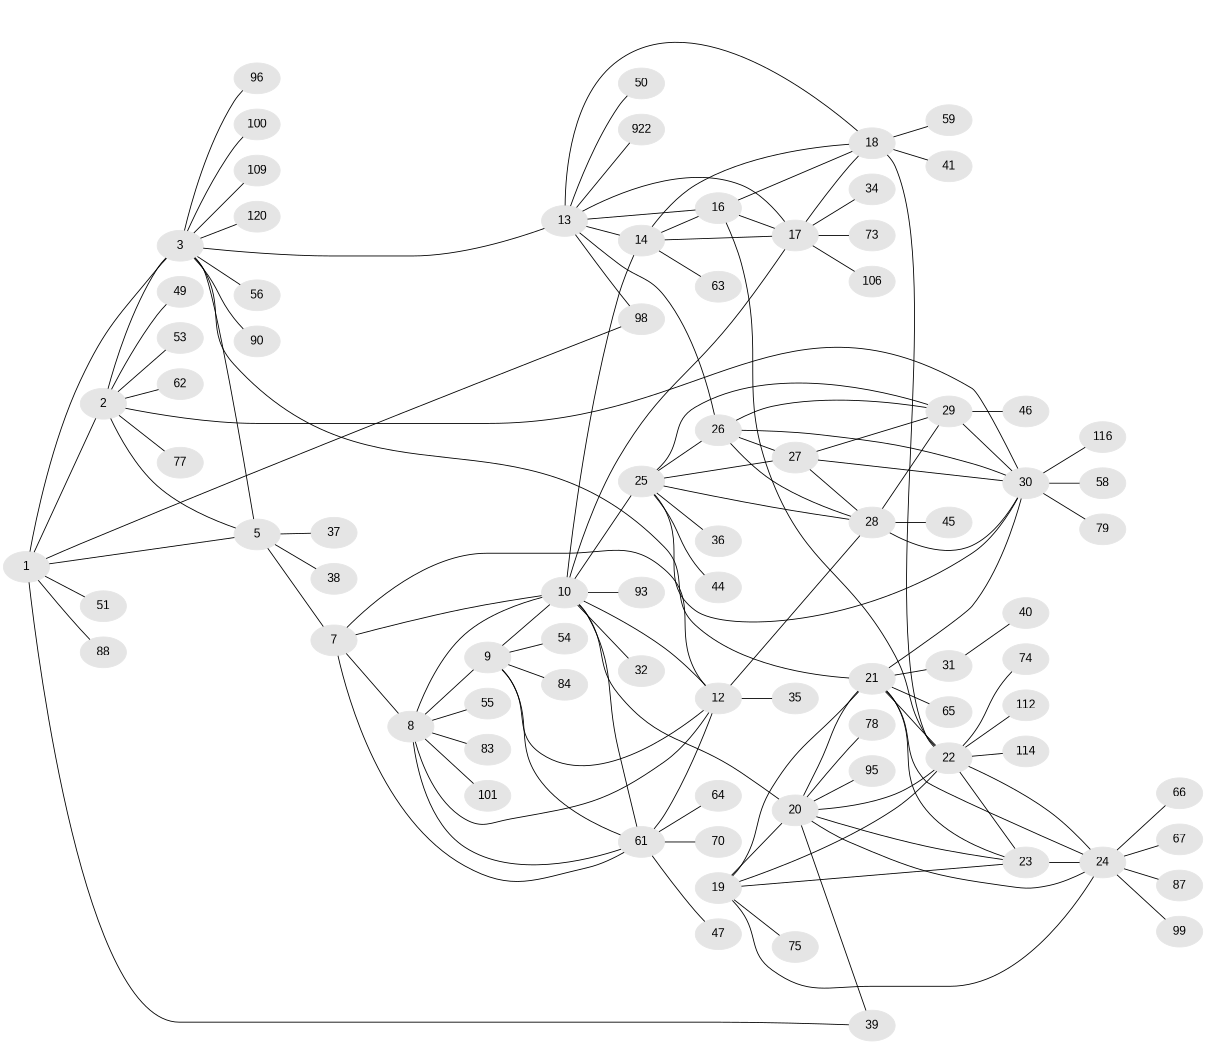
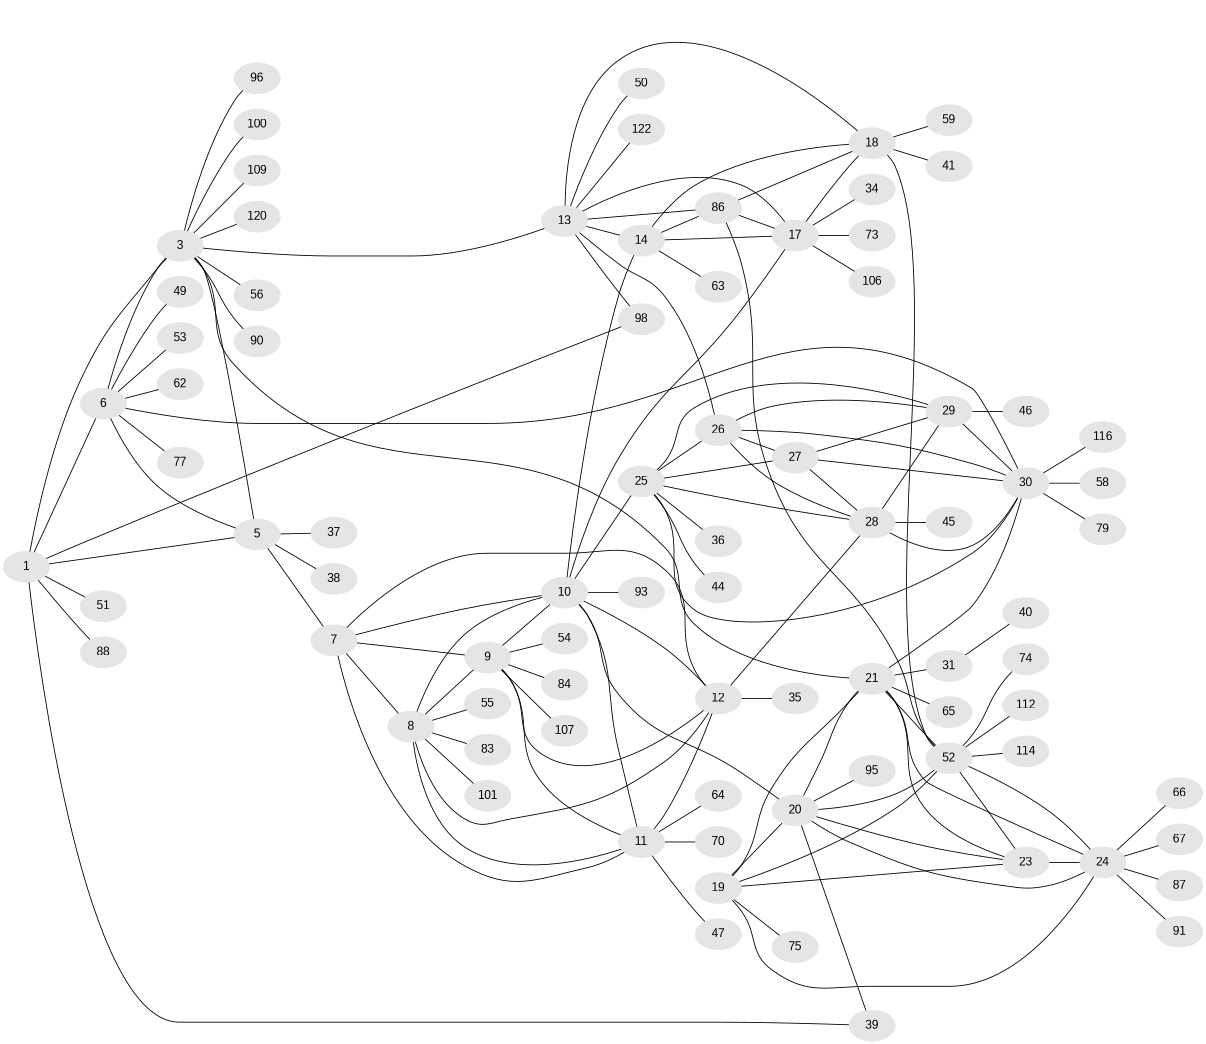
node "922": label "922" -> "122"
node "16": label "16" -> "86"
node "2": label "2" -> "6"
edge "7" -- "9": added
node "32": removed
node "78": removed
node "107": added
node "22": label "22" -> "52"
node "61": label "61" -> "11"
node "99": label "99" -> "91"
